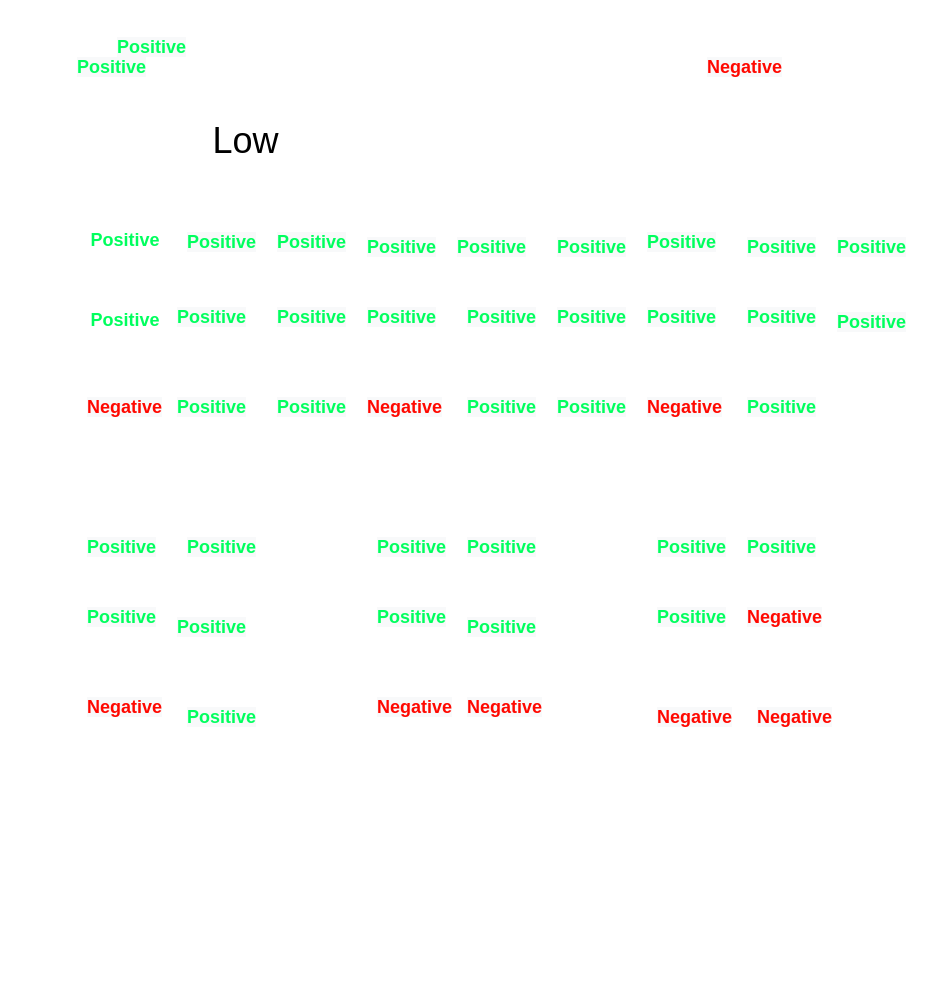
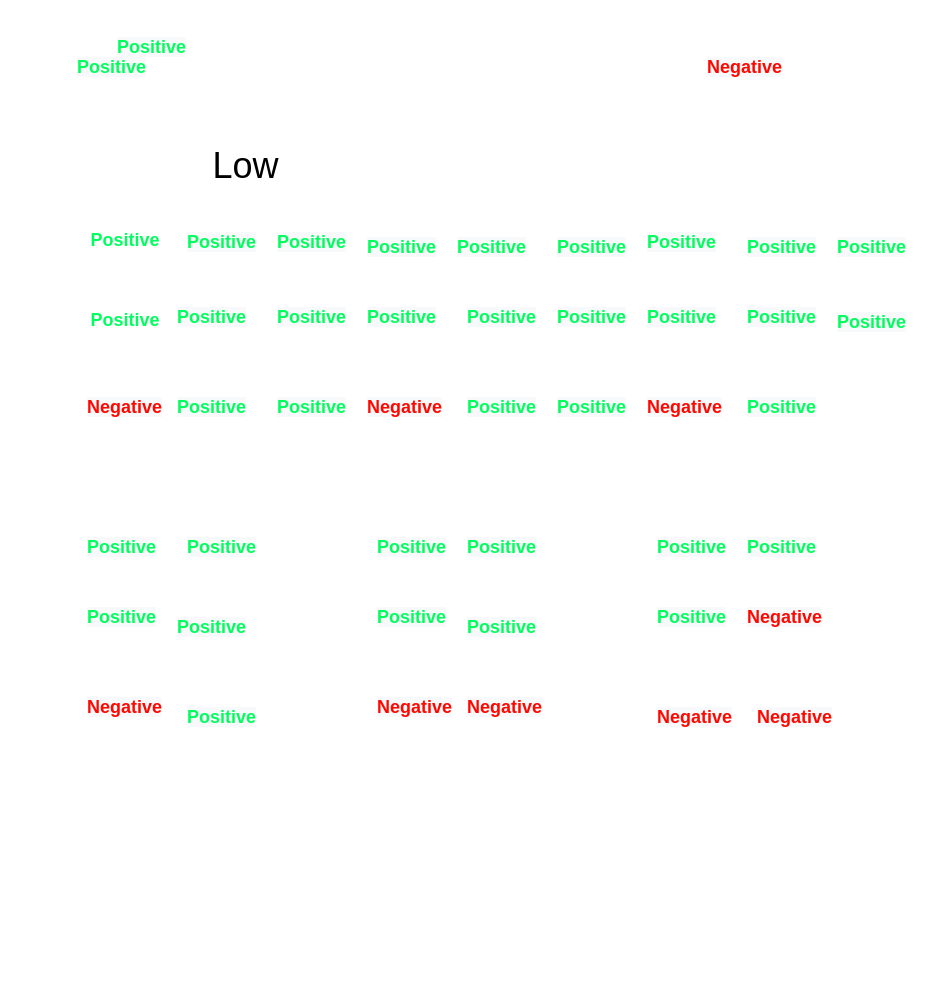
node "Low": moved (246, 141) -> (246, 166)
